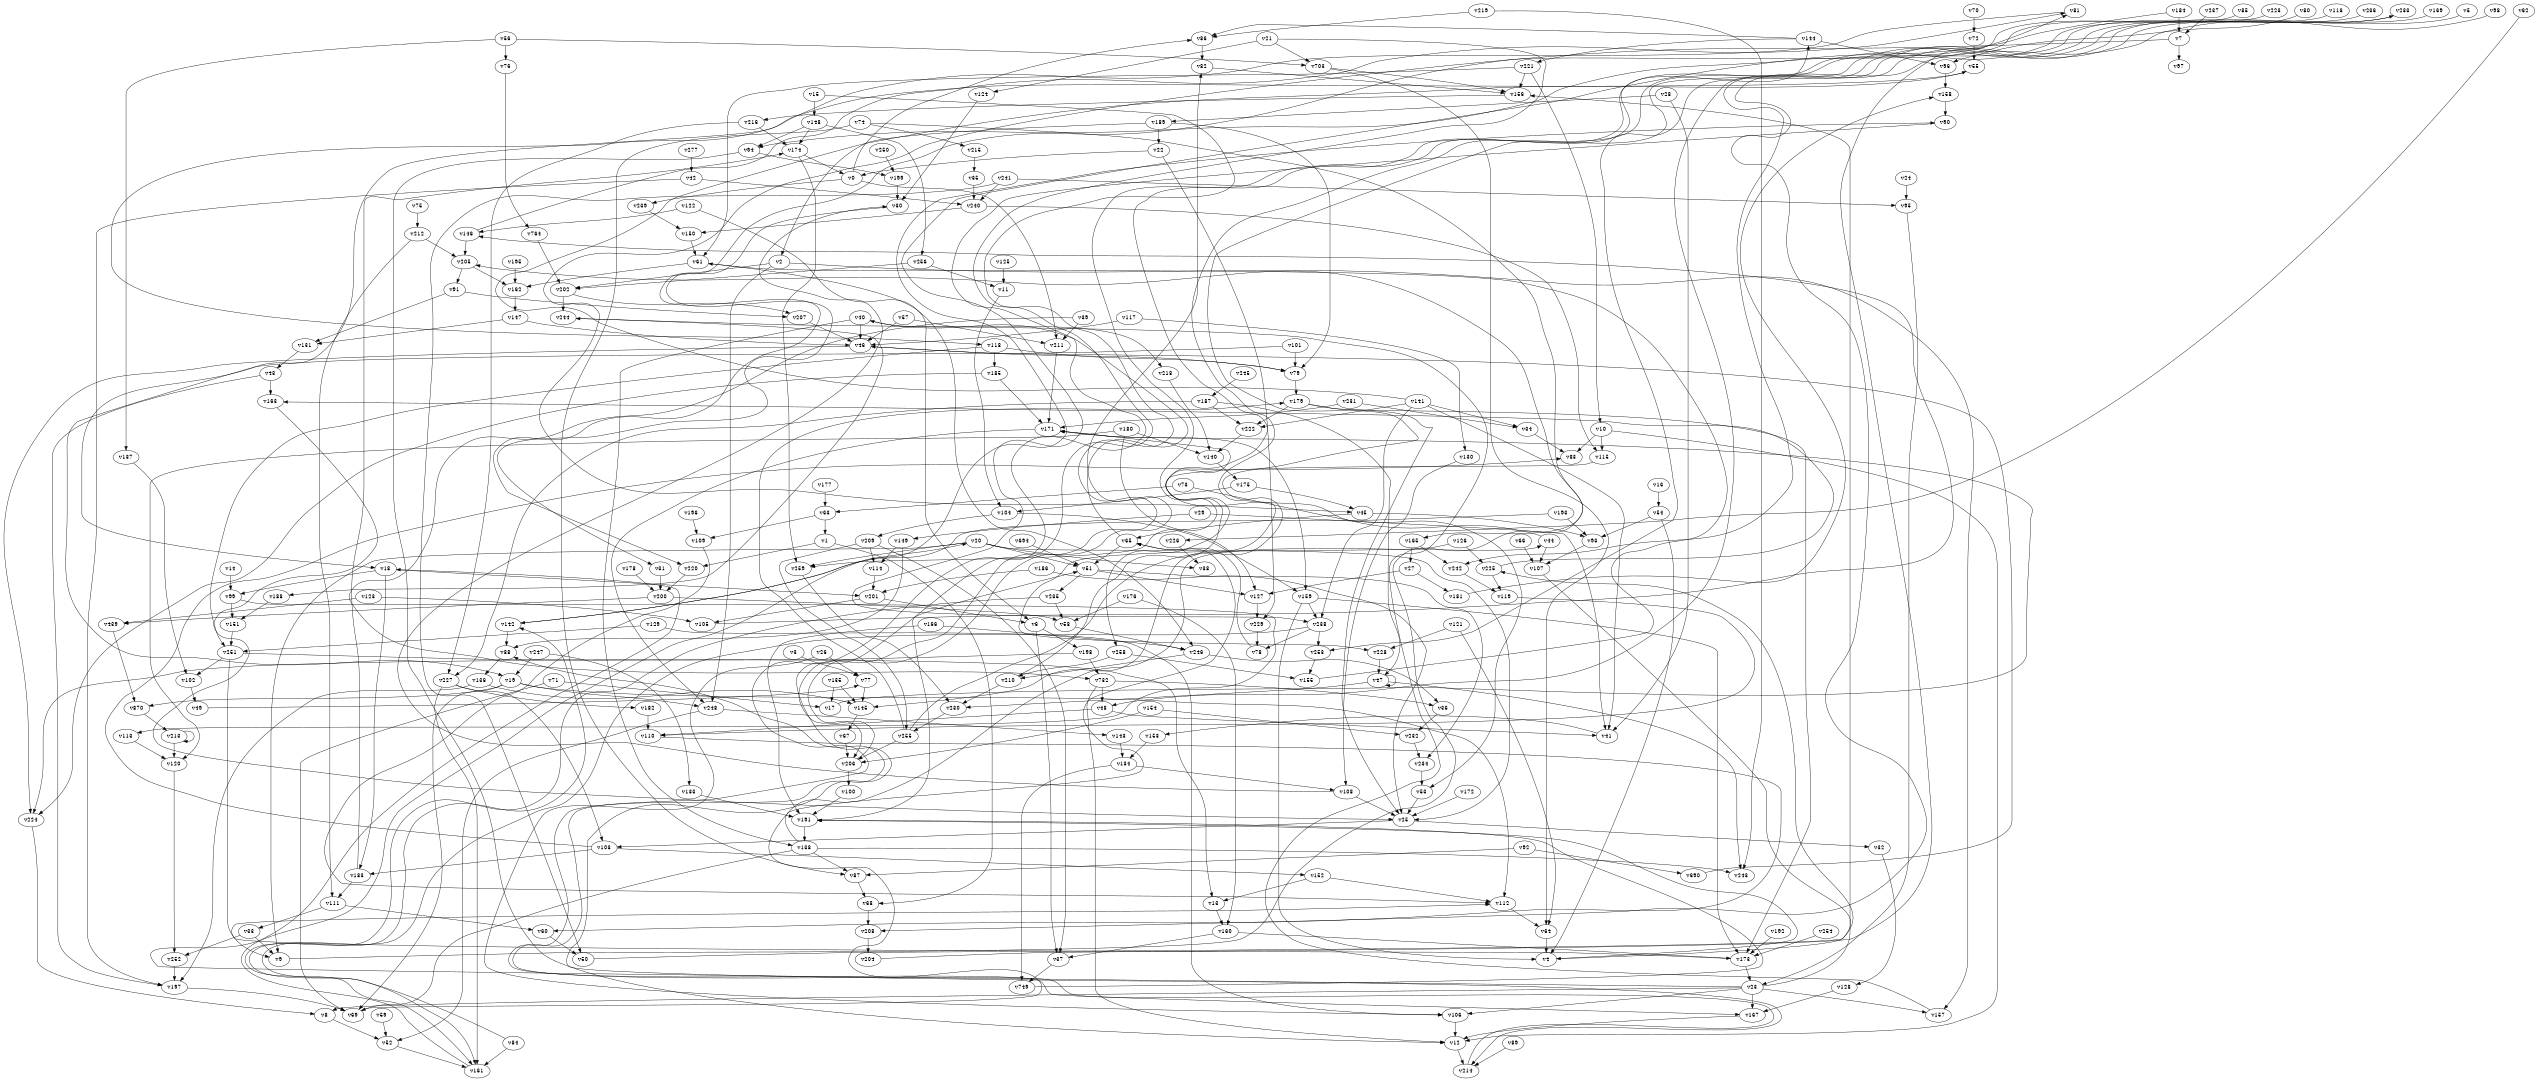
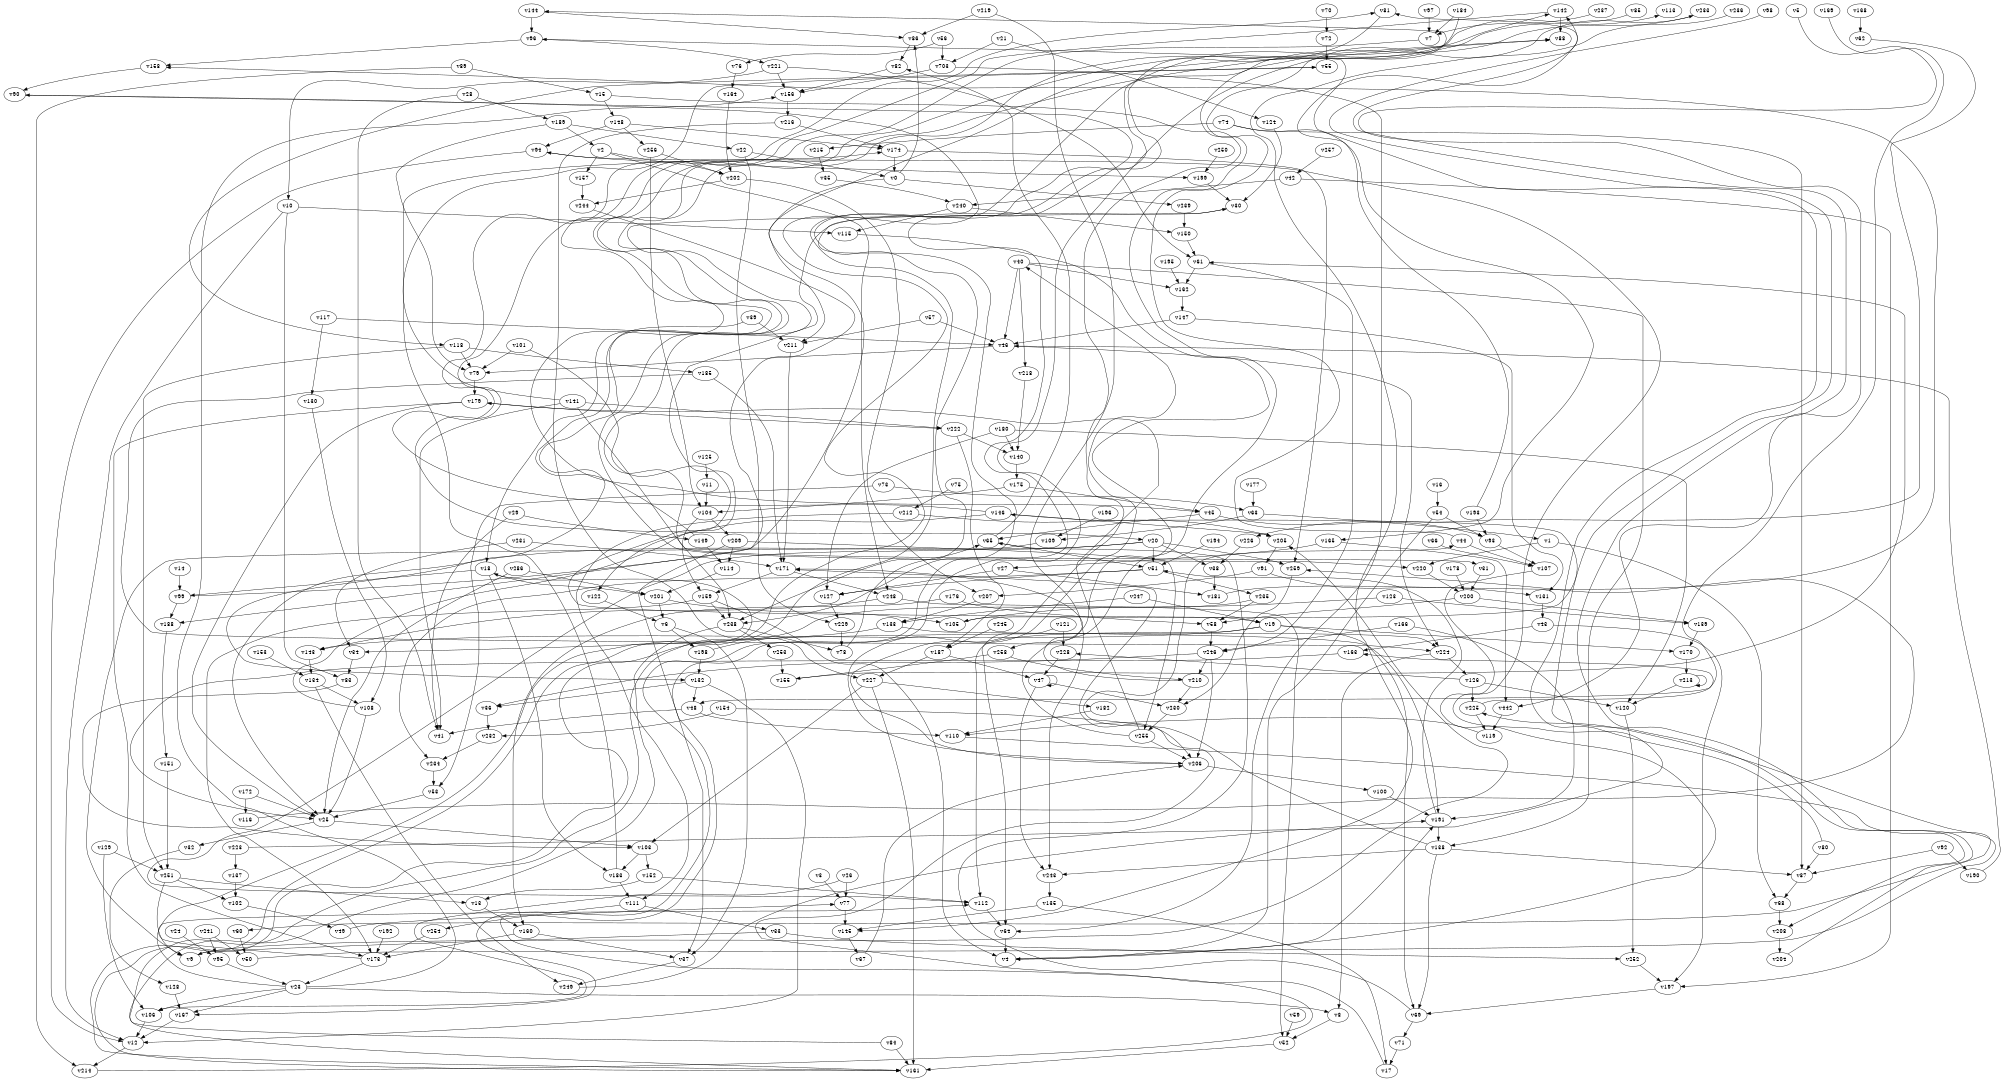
node "v168": added
edge "v144" -> "v221": now "v96" -> "v221"
edge "v7" -> "v97": reversed
edge "v89" -> "v15": added
edge "v56" -> "v137": now "v223" -> "v137"
edge "v233" -> "v253": now "v233" -> "v238"
node "v277": label "v277" -> "v257"
edge "v241" -> "v240": removed
edge "v122" -> "v146": reversed
node "v764": label "v764" -> "v164"
edge "v205" -> "v162": now "v40" -> "v162"
edge "v256" -> "v11": now "v256" -> "v104"
edge "v207" -> "v46": now "v207" -> "v133"
edge "v141" -> "v34": now "v133" -> "v34"
edge "v187" -> "v222": reversed
edge "v103" -> "v83": reversed
node "v694": label "v694" -> "v194"
node "v186": label "v186" -> "v286"
node "v242": label "v242" -> "v442"
edge "v38" -> "v181": added
edge "v99" -> "v151": now "v99" -> "v188"
node "v439": label "v439" -> "v139"
edge "v224" -> "v126": added
node "v136": removed
node "v732": label "v732" -> "v132"
edge "v19" -> "v248": now "v19" -> "v143"
edge "v246" -> "v206": added
node "v870": label "v870" -> "v170"
edge "v41" -> "v153": removed
edge "v113" -> "v120": now "v126" -> "v120"
edge "v71" -> "v69": reversed
edge "v21" -> "v214": removed
edge "v172" -> "v116": added
edge "v80" -> "v87": added
node "v690": label "v690" -> "v190"
edge "v243" -> "v135": added
edge "v111" -> "v60": now "v111" -> "v254"
node "v749": label "v749" -> "v249"
edge "v23" -> "v157": removed
